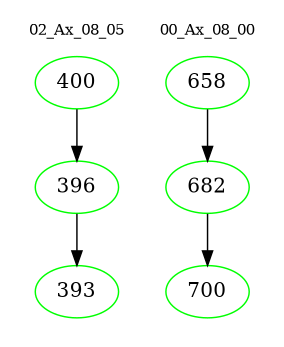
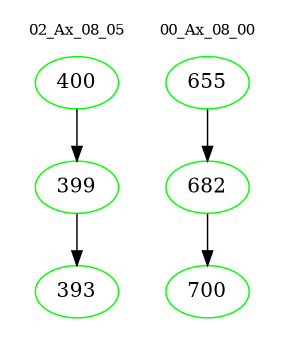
node "658": label "658" -> "655"
node "396": label "396" -> "399"
